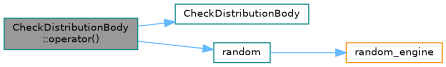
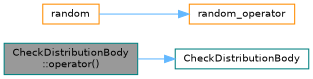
edge "CheckDistributionBody ::operator()" -> "random": removed
node "random": color teal -> darkorange
node "random_engine": label "random_engine" -> "random_operator"
